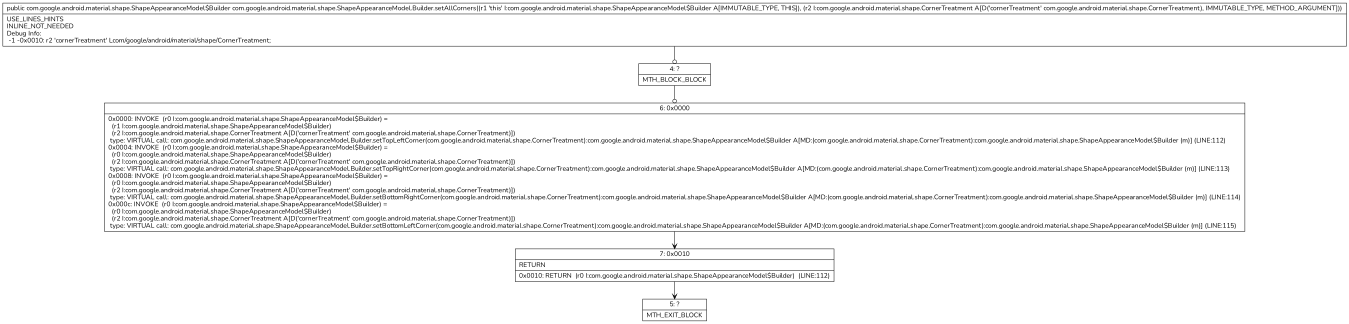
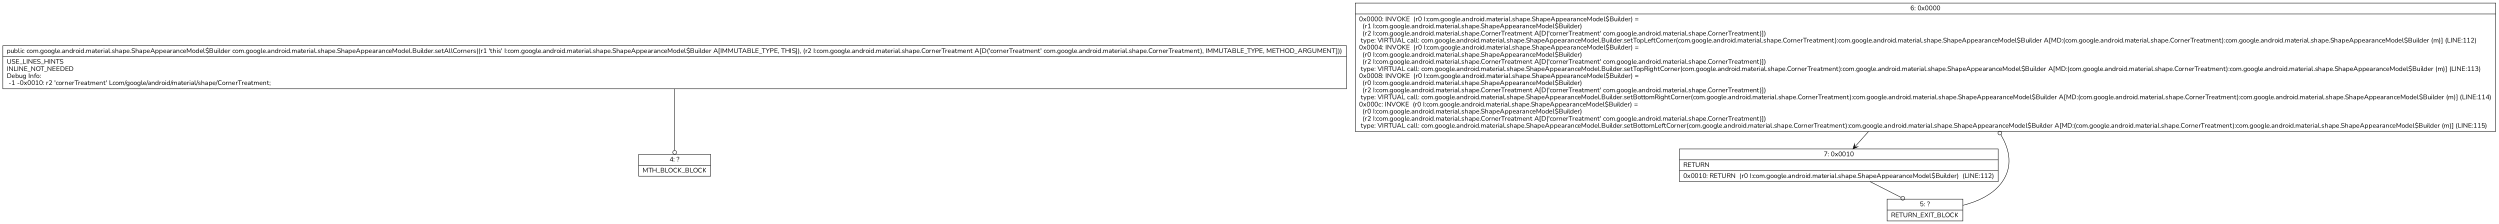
edge "4: ?" -> "6: 0x0000": now "5: ?" -> "6: 0x0000"
edge "7: 0x0010" -> "5: ?": arrowhead vee -> odot
node "5: ?": text "MTH_EXIT_BLOCK" -> "RETURN_EXIT_BLOCK"
